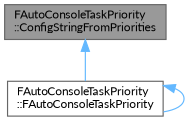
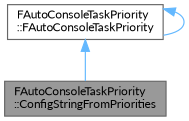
edge "FAutoConsoleTaskPriority ::FAutoConsoleTaskPriority" -> "FAutoConsoleTaskPriority ::ConfigStringFromPriorities": reversed
